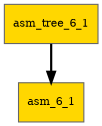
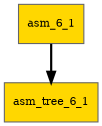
edge "asm_tree_6_1" -> "asm_6_1": reversed
